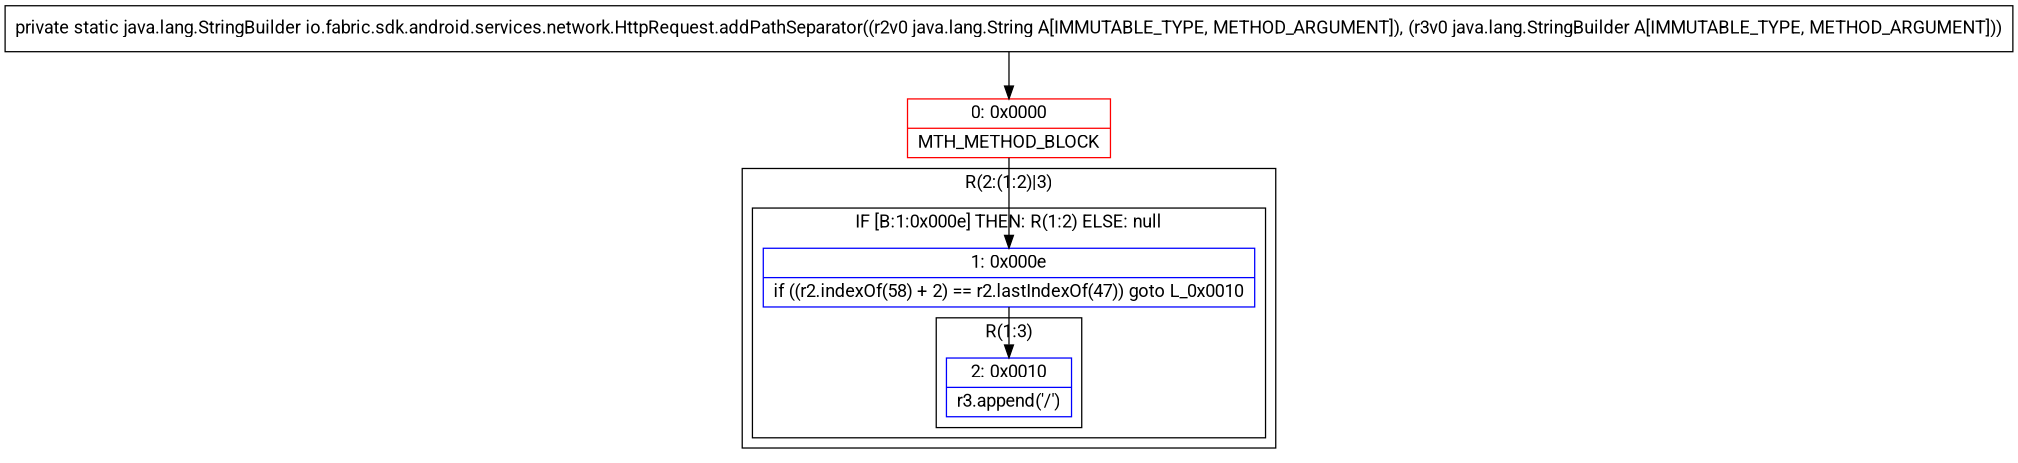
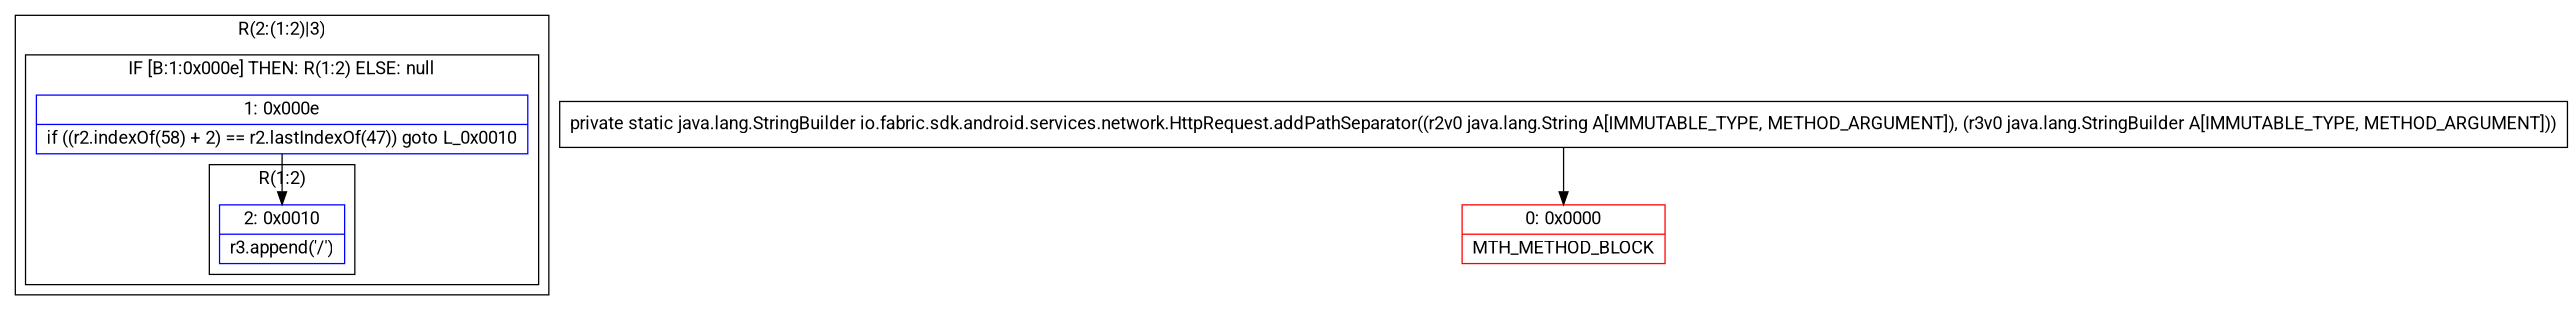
edge "0: 0x0000" -> "1: 0x000e": removed
cluster "R(1:3)": label "R(1:3)" -> "R(1:2)"
